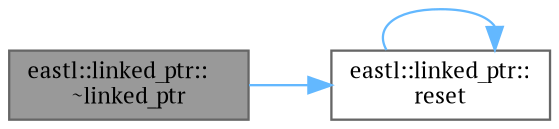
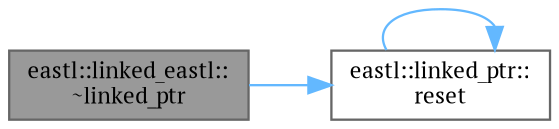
node "eastl::linked_ptr:: ~linked_ptr": label "eastl::linked_ptr:: ~linked_ptr" -> "eastl::linked_eastl:: ~linked_ptr"
